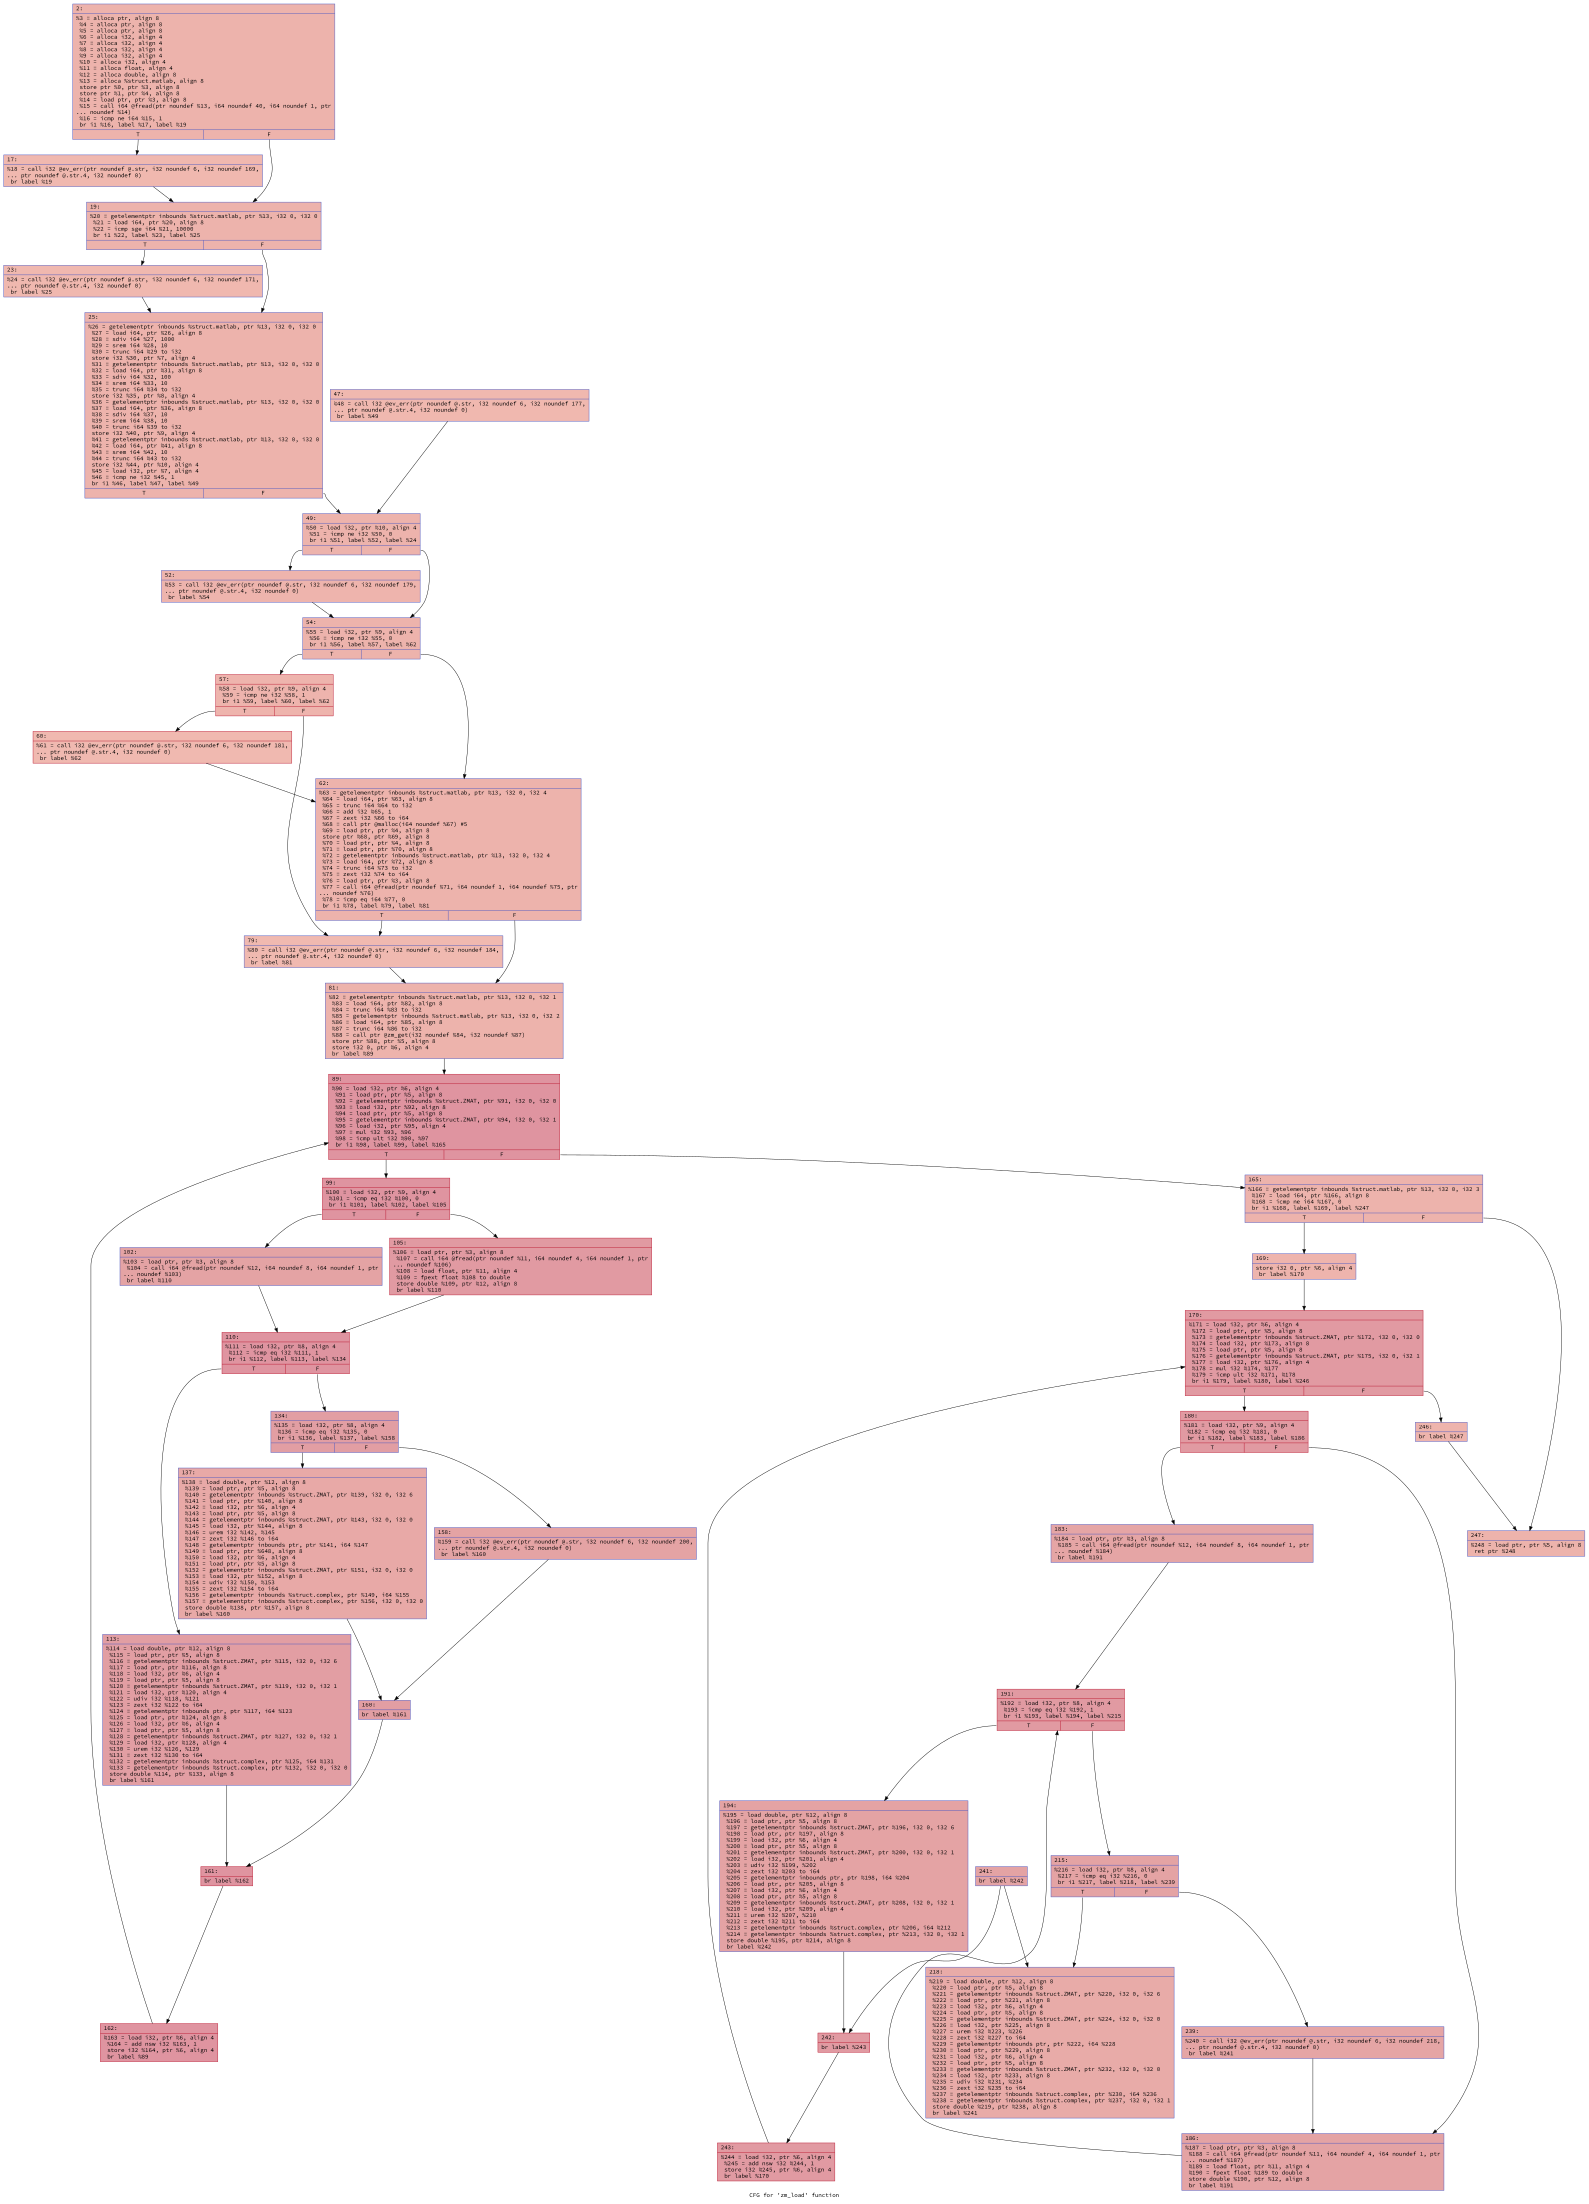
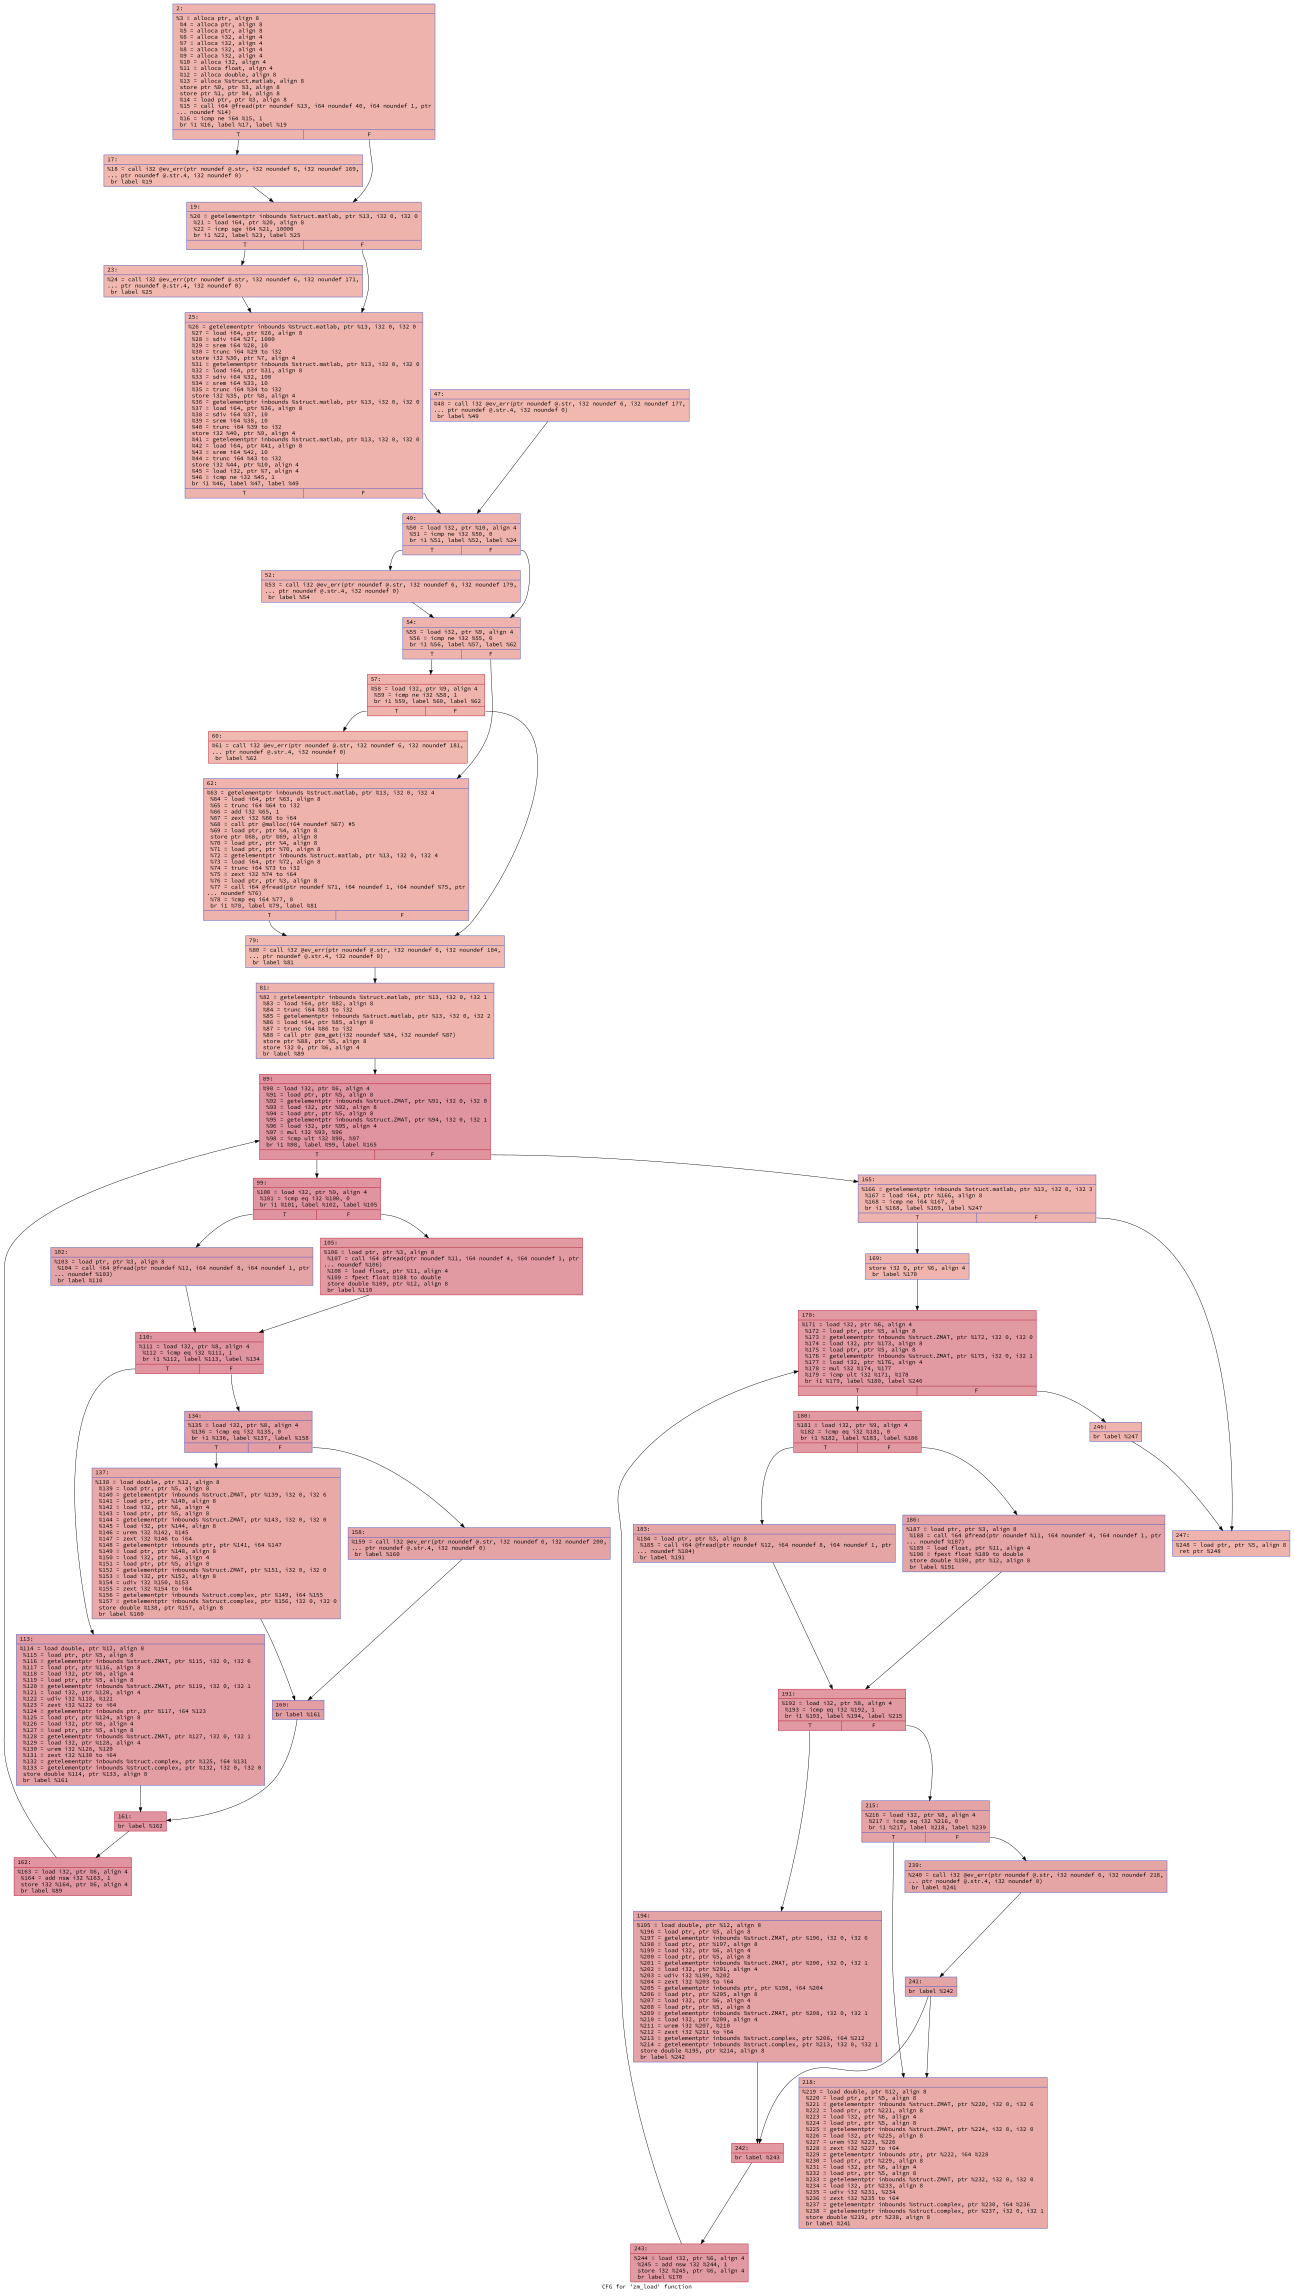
edge "62:" -> "81:": removed
node "137:": text "%149 = load ptr, ptr %648, align 8" -> "%149 = load ptr, ptr %148, align 8"
edge "239:" -> "186:": now "239:" -> "241:"
